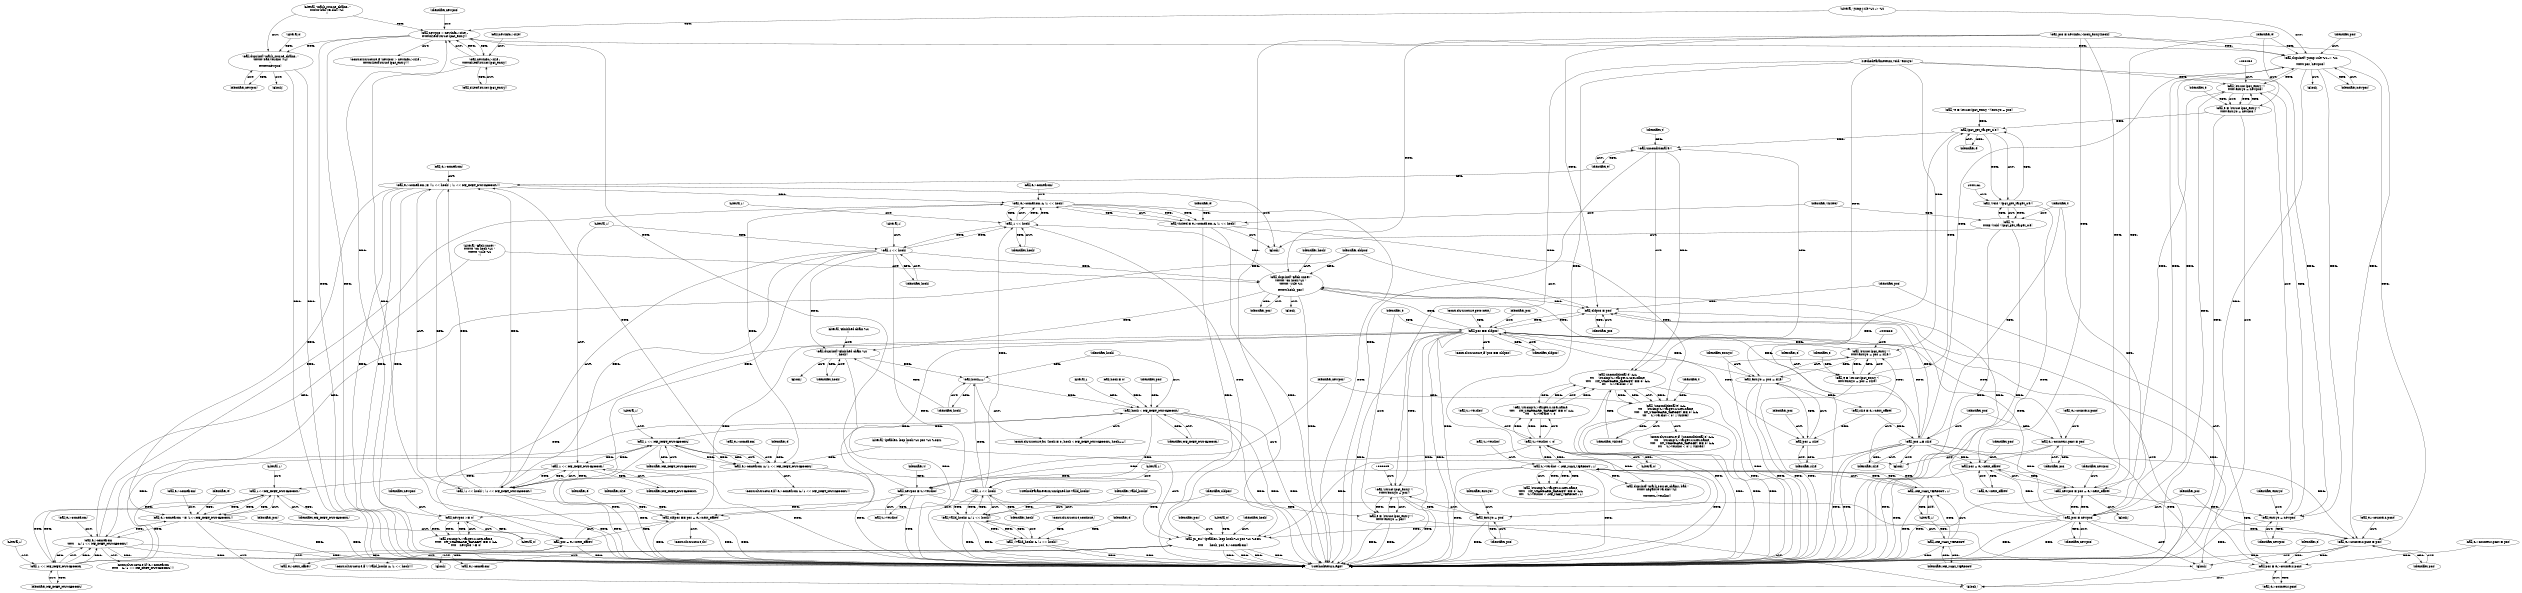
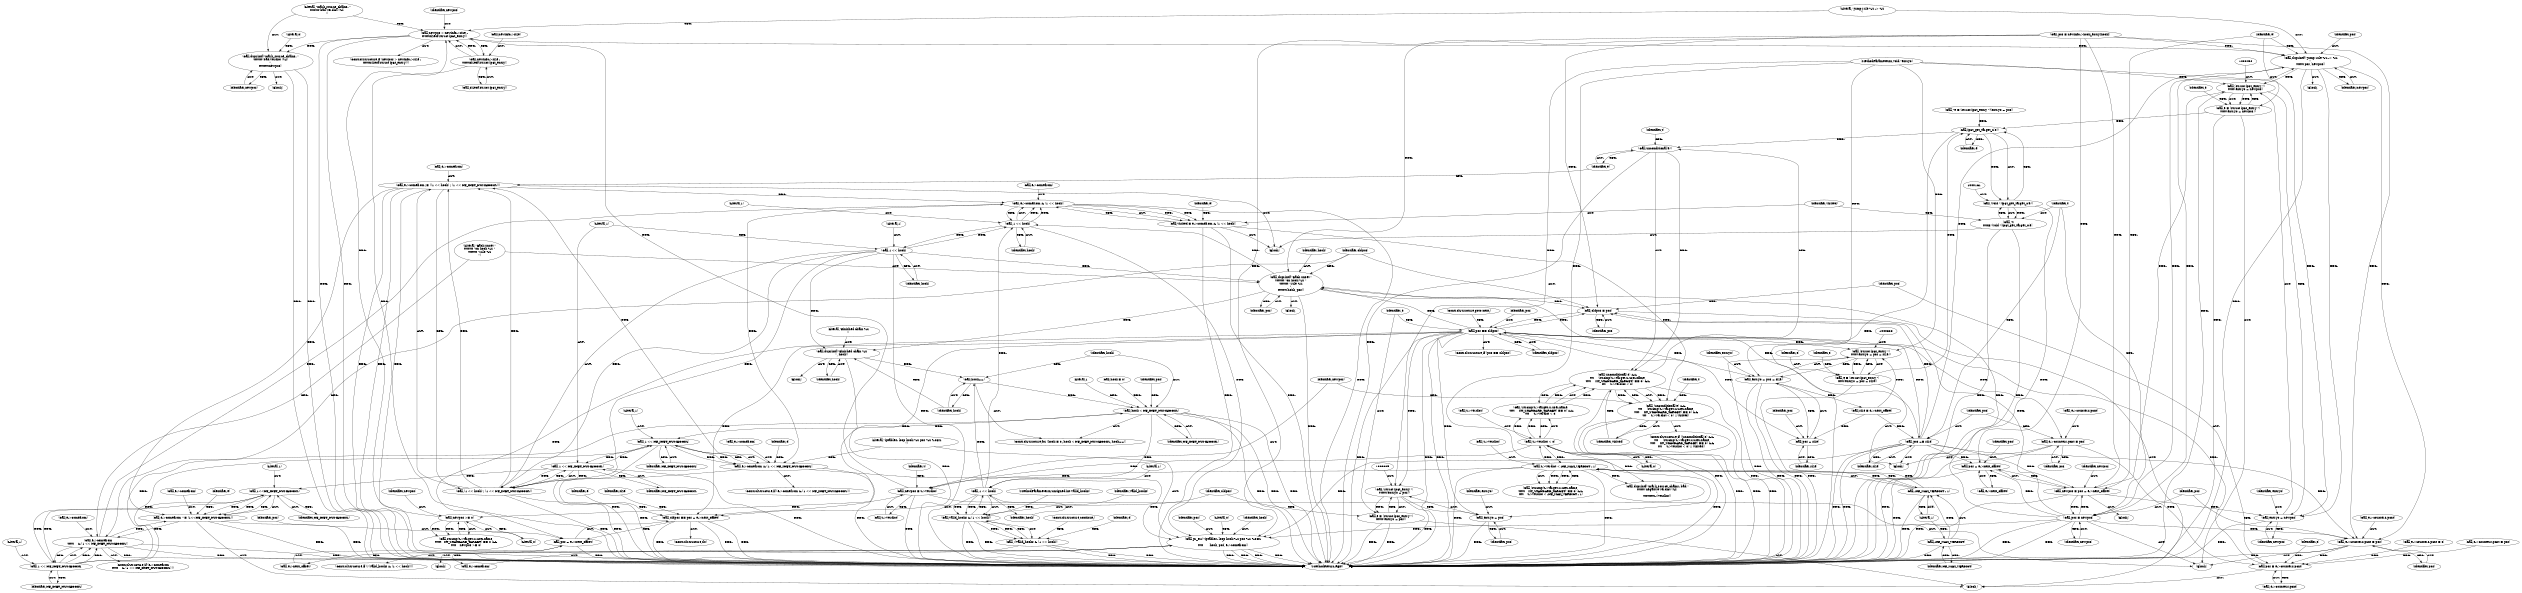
node "(Call,e->counters.pcnt = 0)": added
